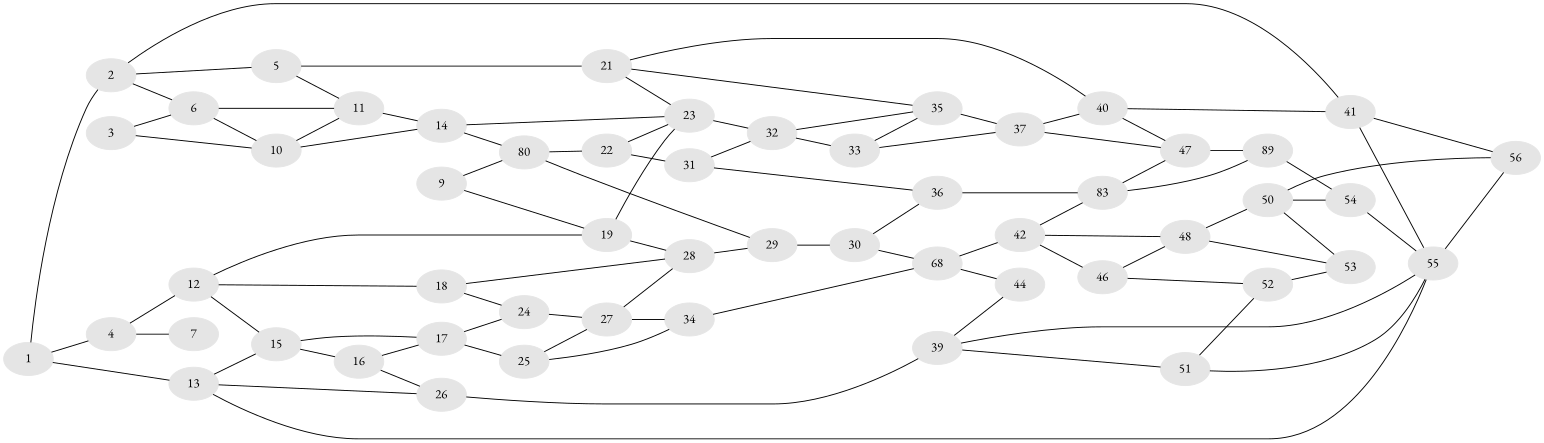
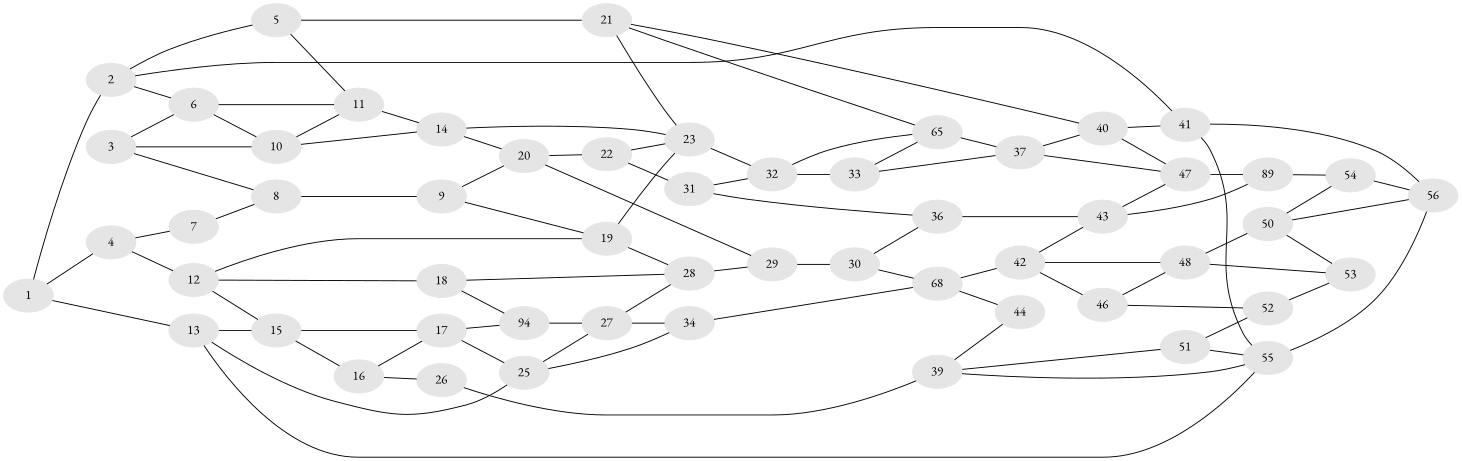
node "35": label "35" -> "65"
node "80": label "80" -> "20"
node "83": label "83" -> "43"
node "8": added
edge "54" -- "55": now "54" -- "56"
node "24": label "24" -> "94"
edge "13" -- "26": now "13" -- "25"
